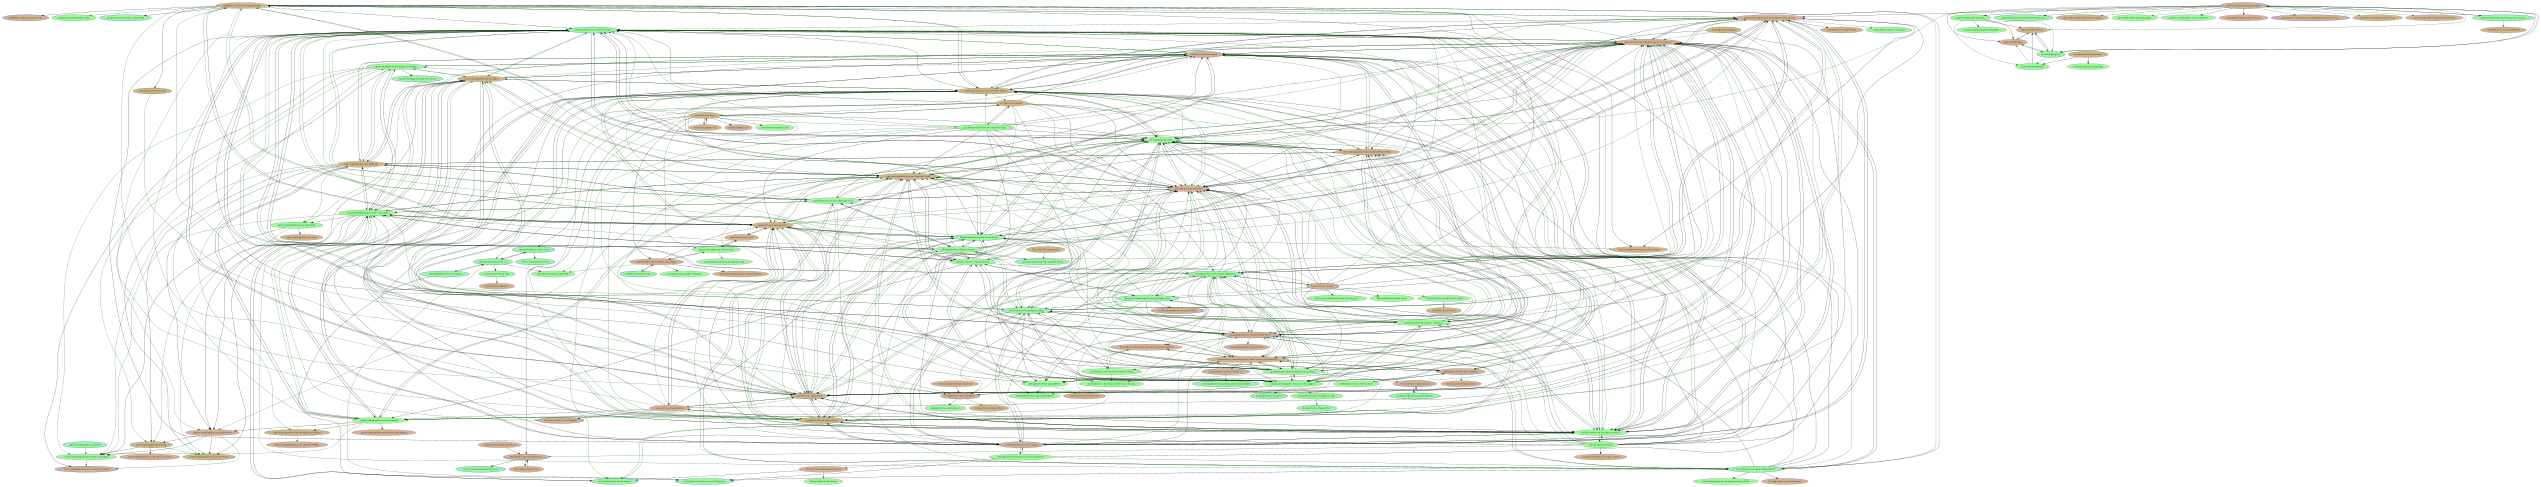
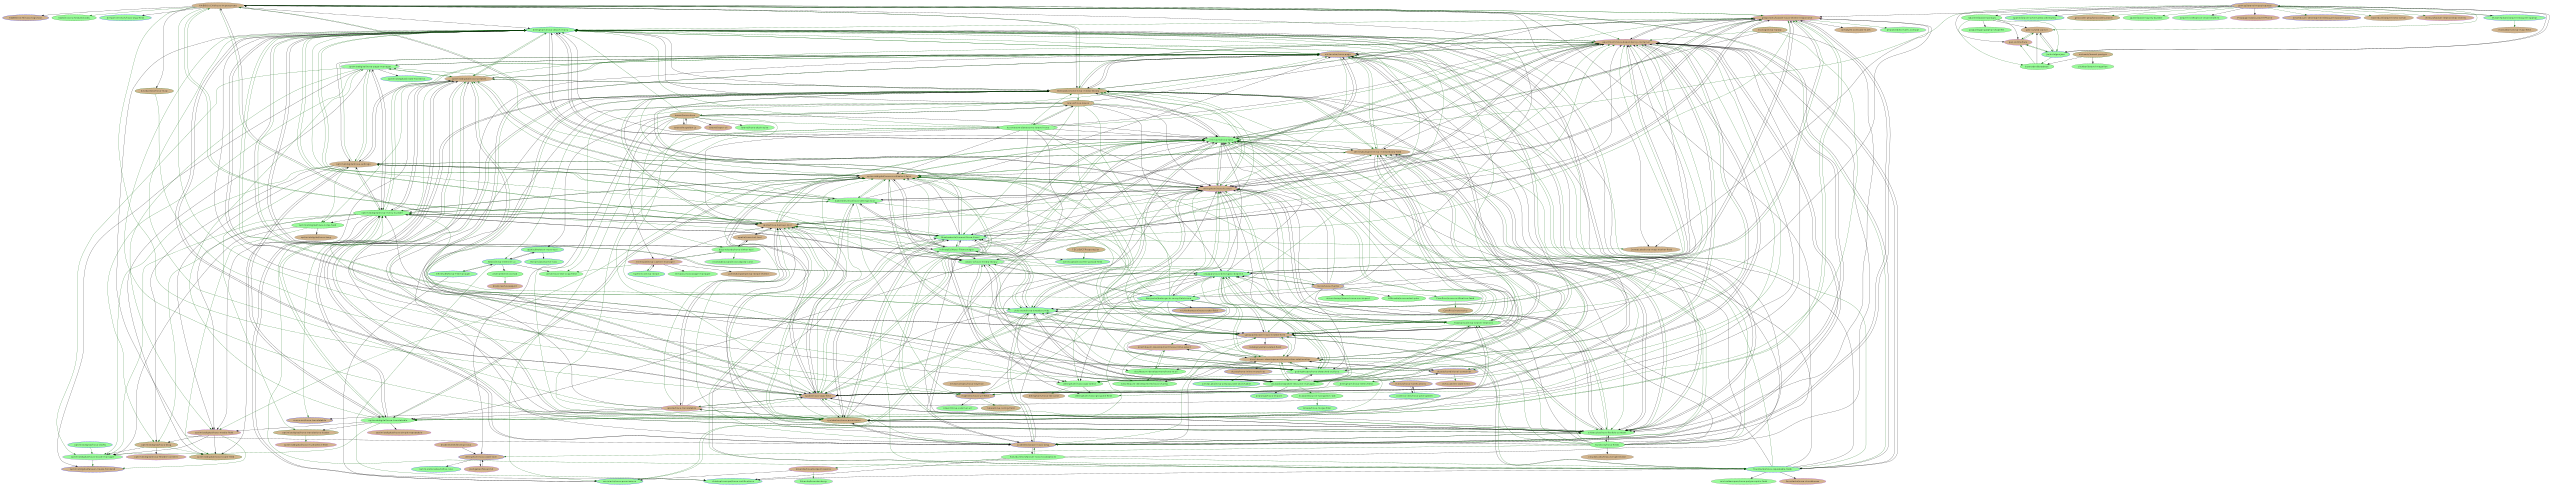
edge "kirschbaum-development/nova-inline-relationship" -> "dillingham/nova-button": removed
